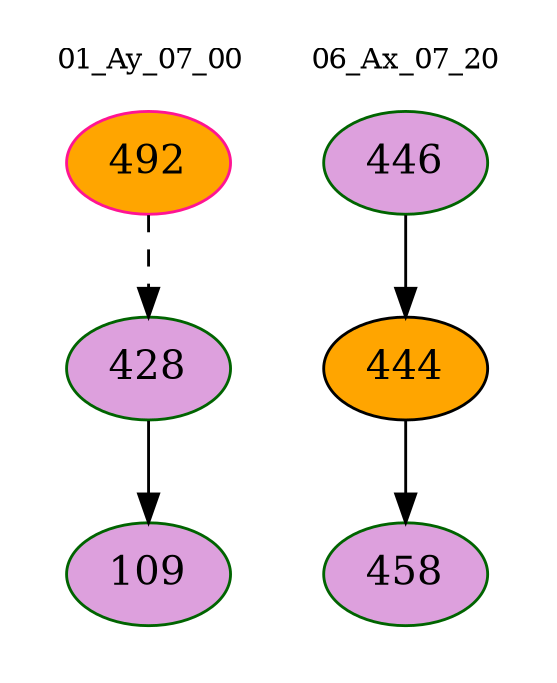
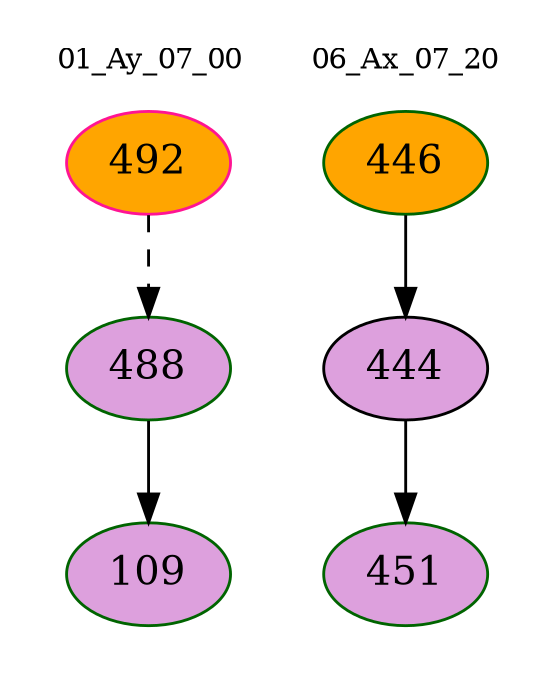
node "446": fillcolor plum -> orange
node "428": label "428" -> "488"
node "444": fillcolor orange -> plum
node "458": label "458" -> "451"
